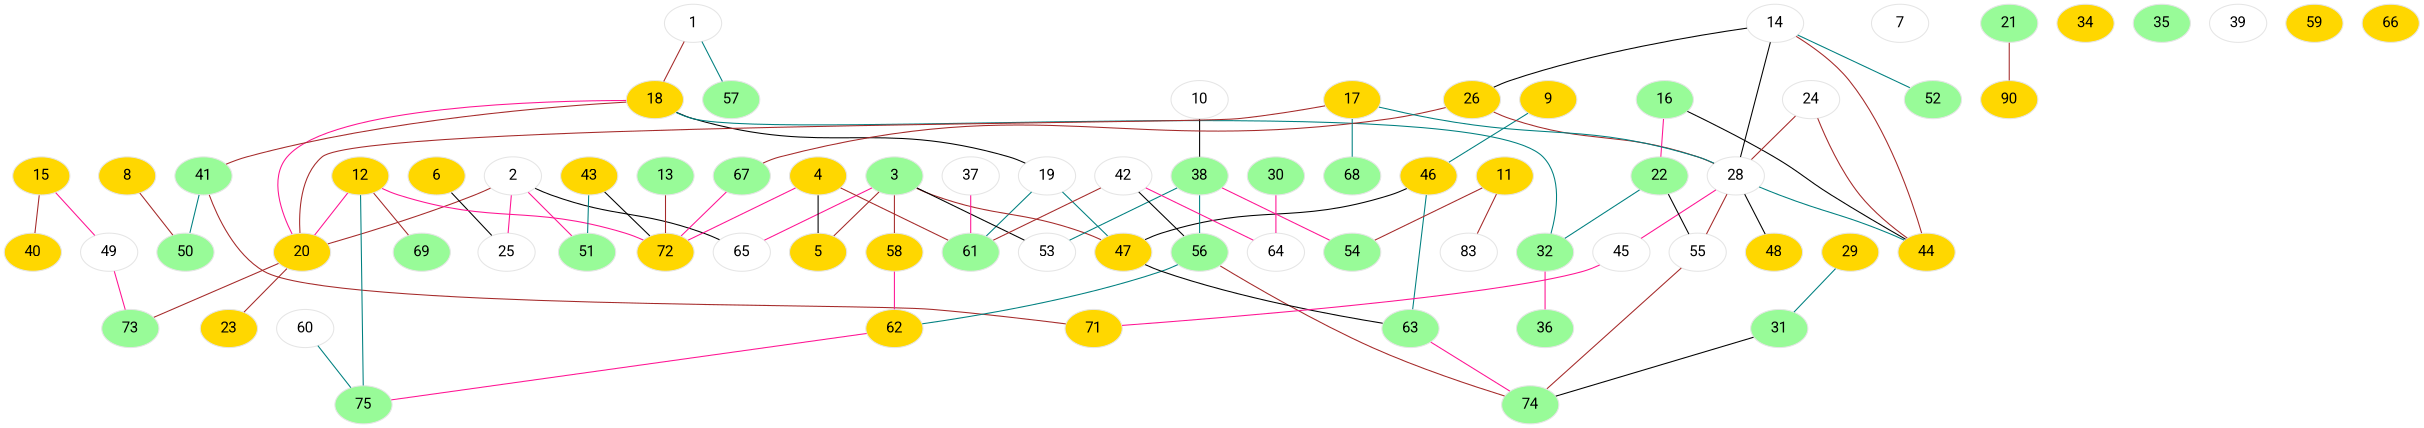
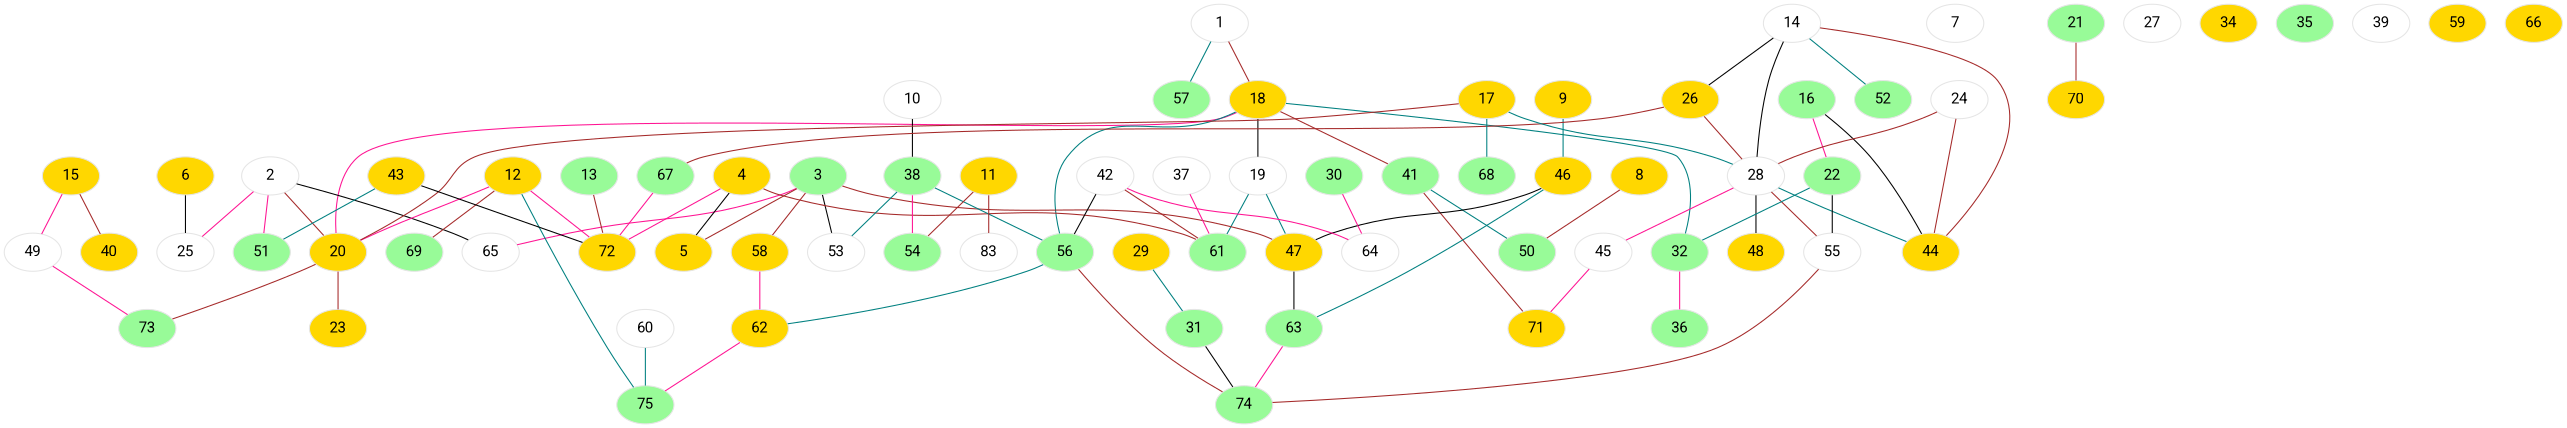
node "27": added
node "90": label "90" -> "70"
edge "18" -- "56": added
